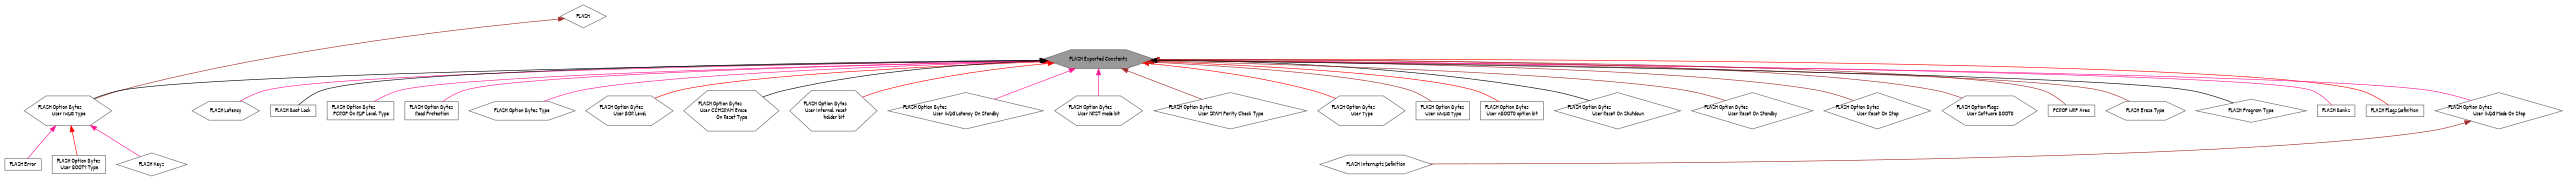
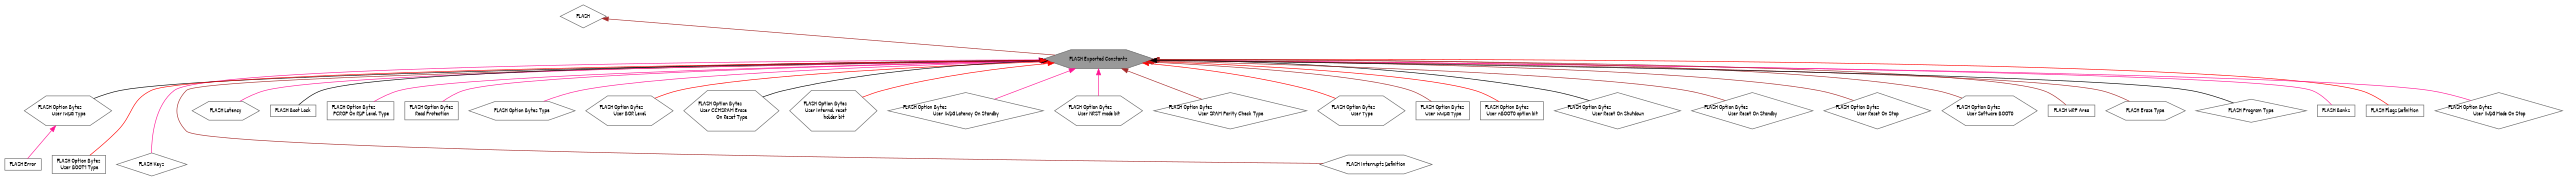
edge "FLASH Option Bytes User IWDG Type" -> "FLASH": now "FLASH Exported Constants" -> "FLASH"
node "FLASH Option Flags User Software BOOT0": label "FLASH Option Flags User Software BOOT0" -> "FLASH Option Bytes User Software BOOT0"
node "PCROP WRP Area": label "PCROP WRP Area" -> "FLASH WRP Area"
edge "FLASH Keys" -> "FLASH Option Bytes User IWDG Type": now "FLASH Keys" -> "FLASH Exported Constants"
edge "FLASH Option Bytes User BOOT1 Type" -> "FLASH Option Bytes User IWDG Type": now "FLASH Option Bytes User BOOT1 Type" -> "FLASH Exported Constants"
edge "FLASH Interrupts Definition" -> "FLASH Option Bytes User IWDG Mode On Stop": now "FLASH Interrupts Definition" -> "FLASH Exported Constants"
